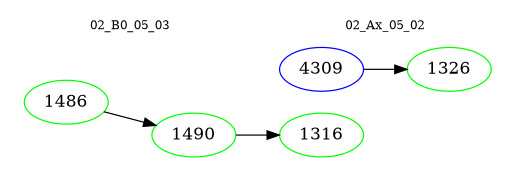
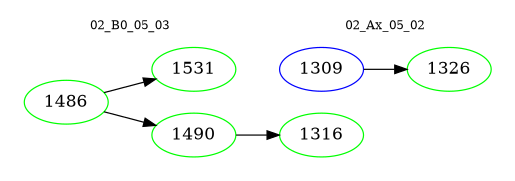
node "1531": added
node "4309": label "4309" -> "1309"
